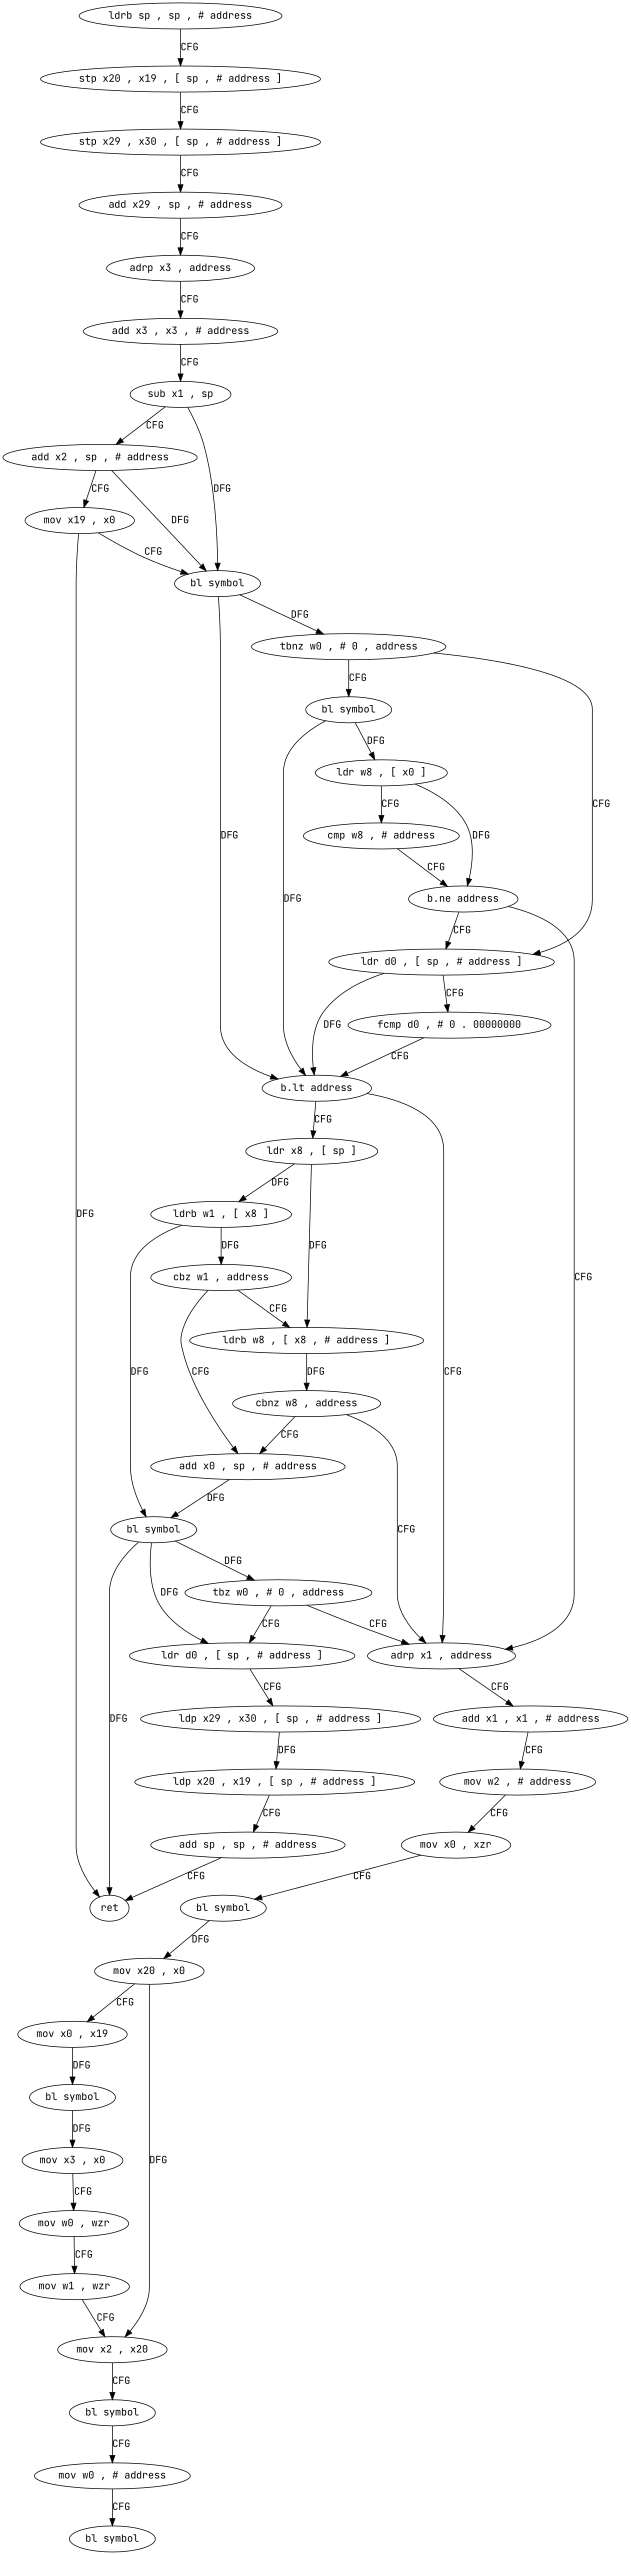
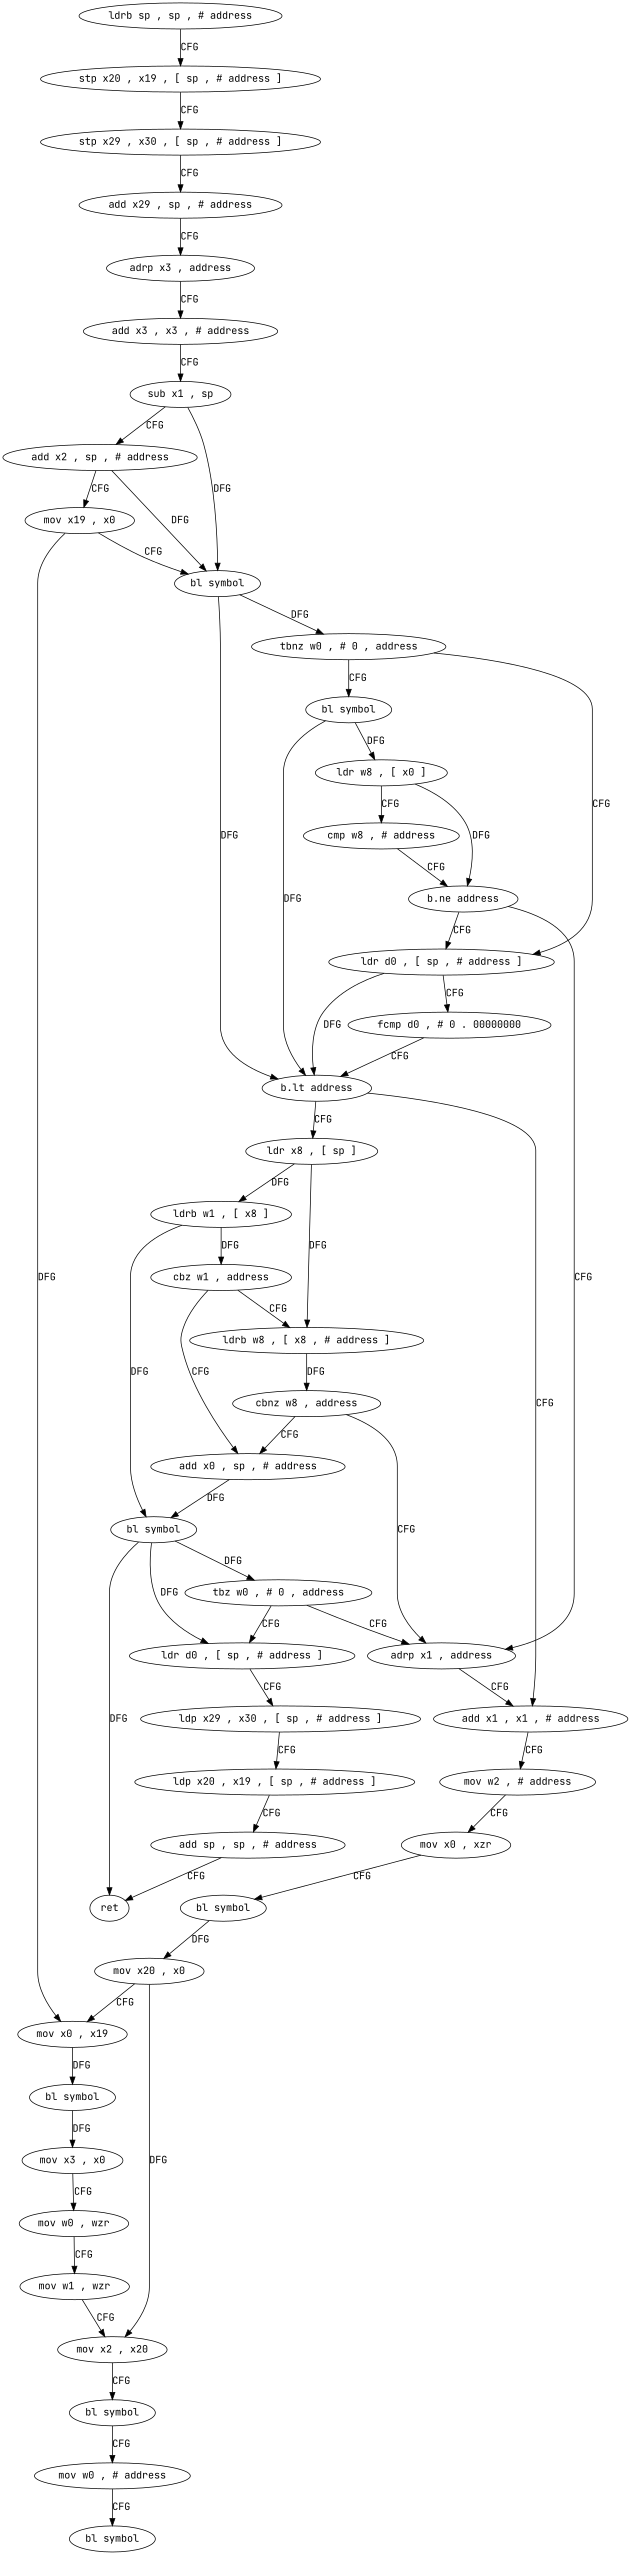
edge "mov x19 , x0" -> "ret": now "mov x19 , x0" -> "mov x0 , x19"
edge "b.lt address" -> "adrp x1 , address": now "b.lt address" -> "add x1 , x1 , # address"
edge "ldp x29 , x30 , [ sp , # address ]" -> "ldp x20 , x19 , [ sp , # address ]": label "DFG" -> "CFG"
